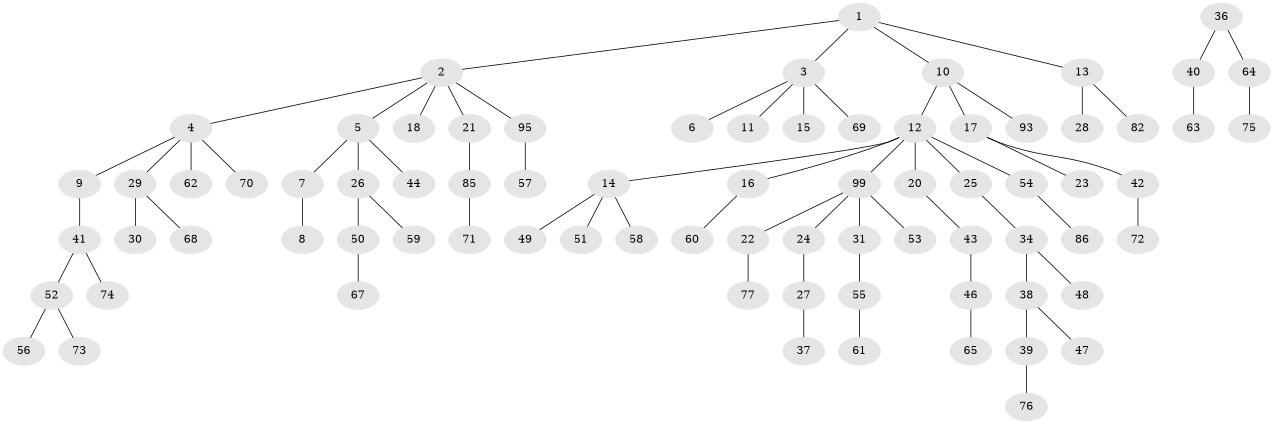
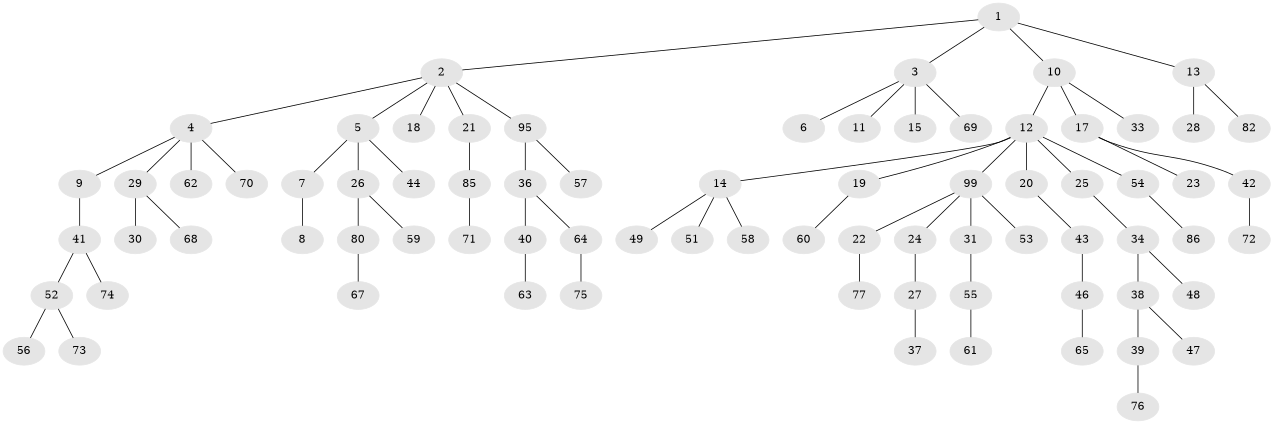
node "93": label "93" -> "33"
edge "95" -- "36": added
node "16": label "16" -> "19"
node "50": label "50" -> "80"
